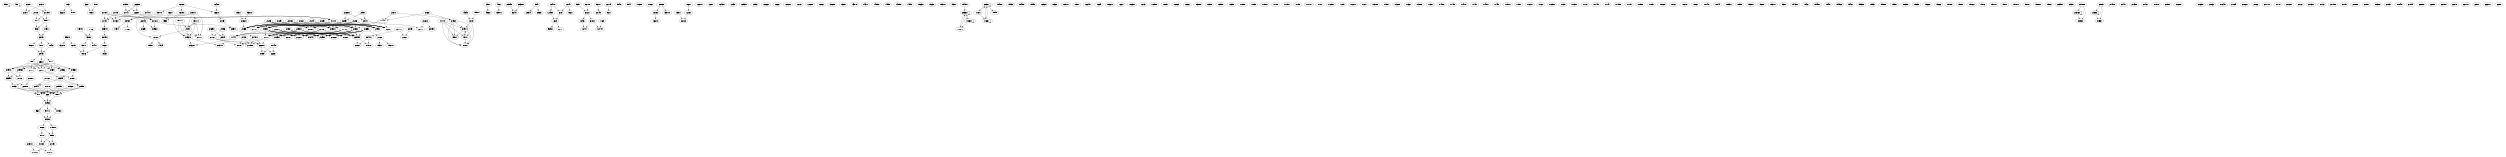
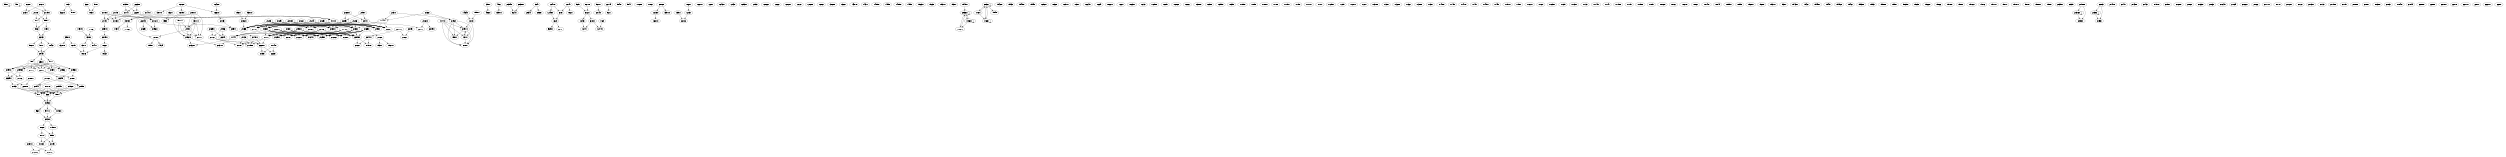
node "2160-": added
